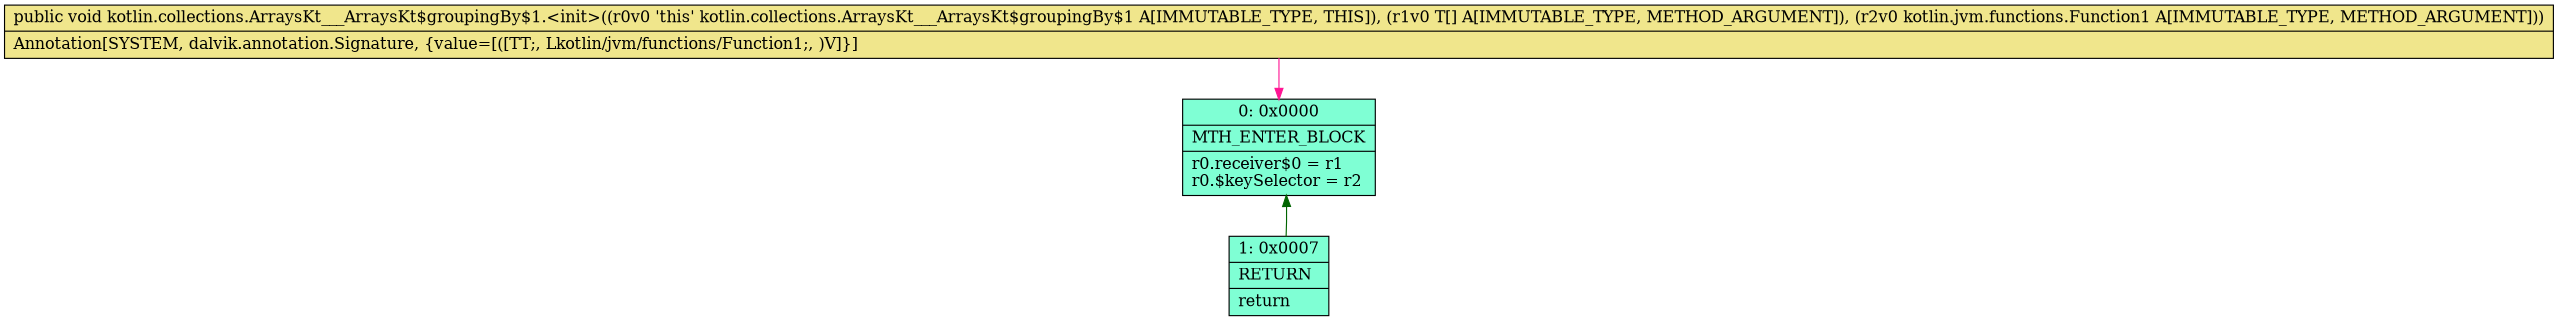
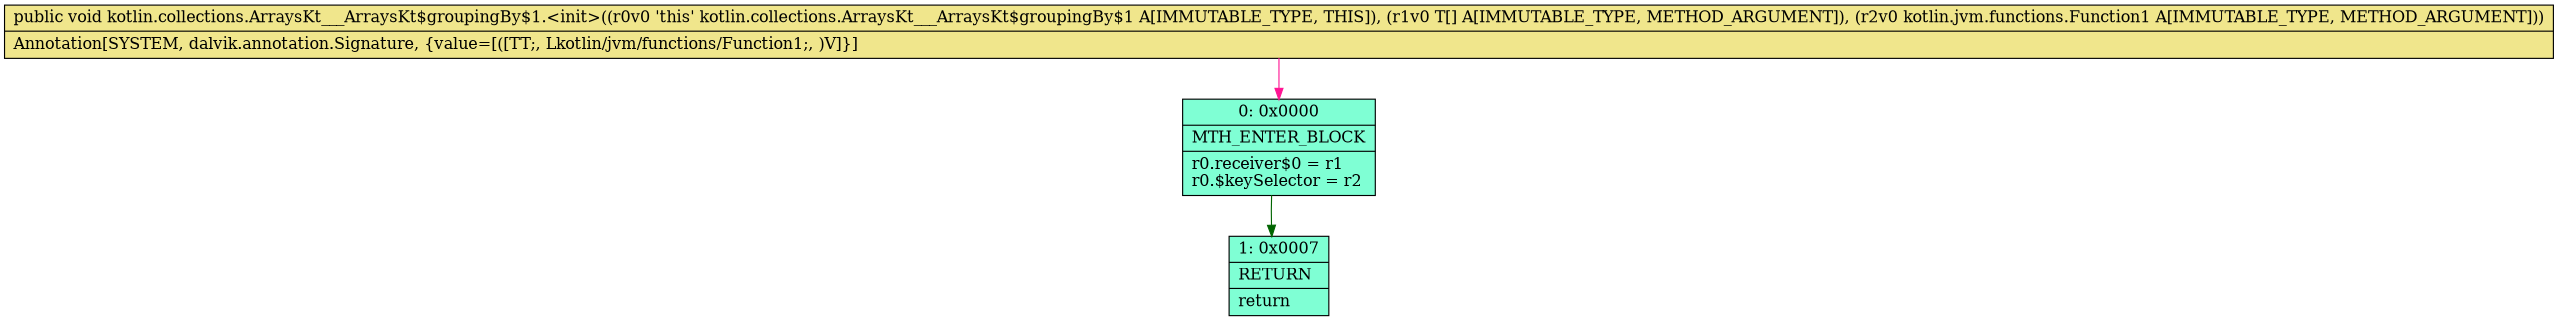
edge "1: 0x0007" -> "0: 0x0000": reversed
